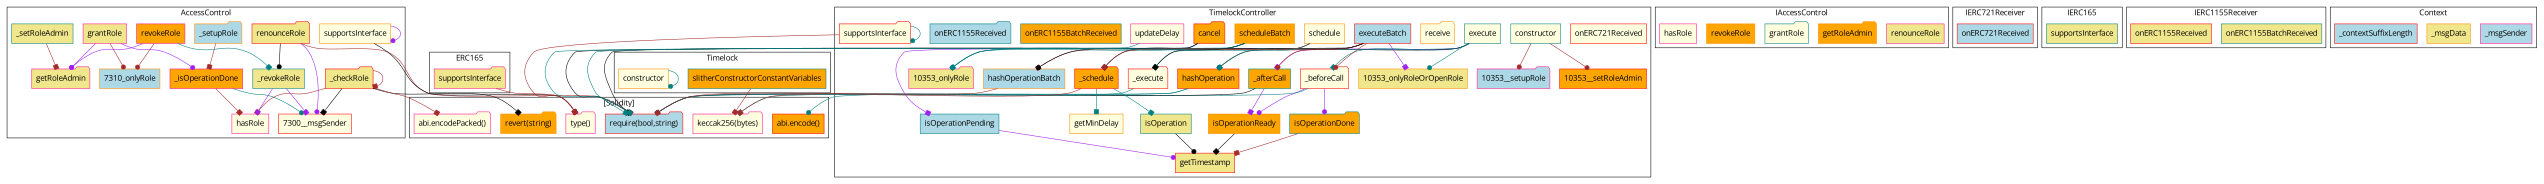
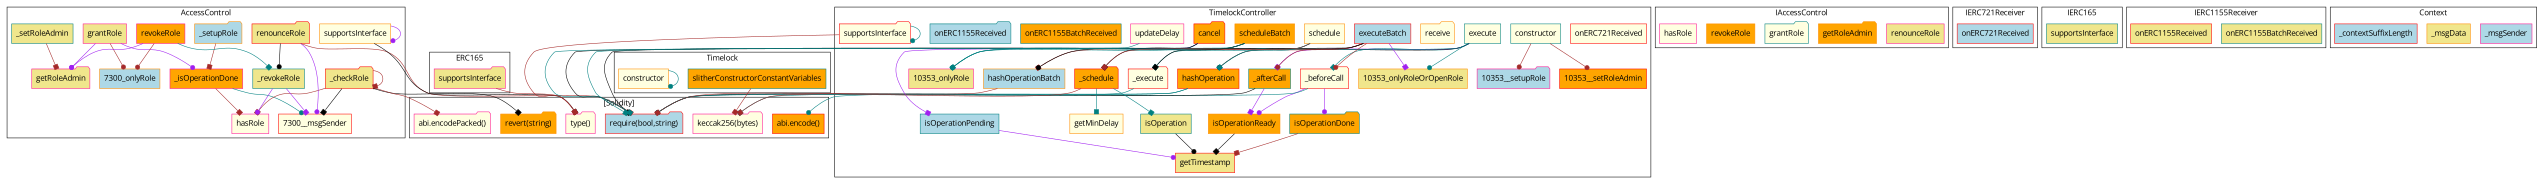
node "7310_onlyRole": label "7310_onlyRole" -> "7300_onlyRole"
node "10353_onlyRole": shape folder -> box
